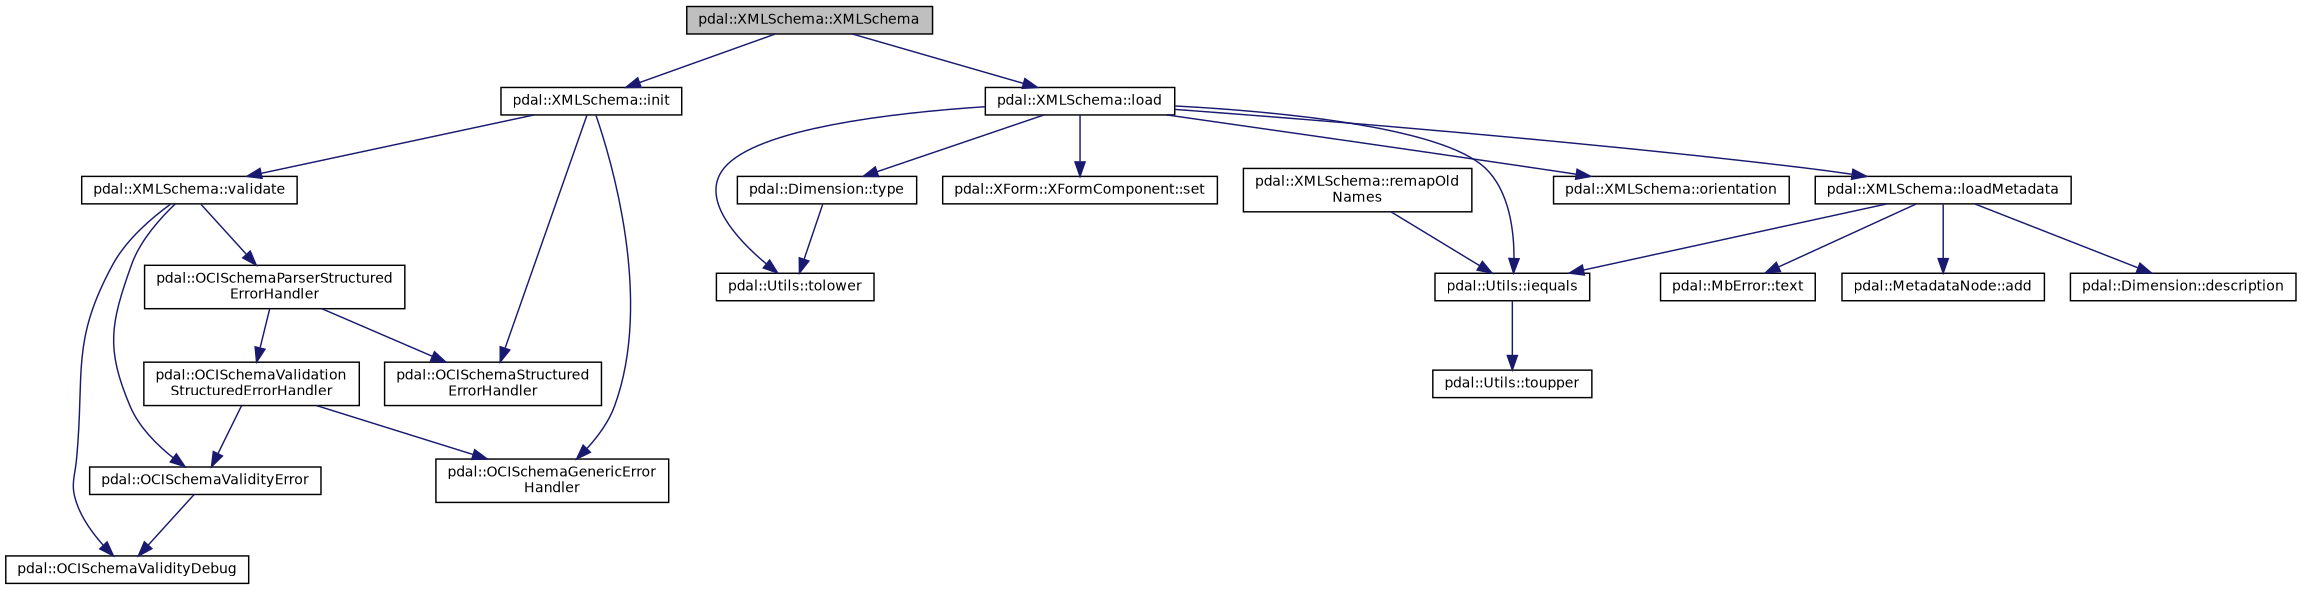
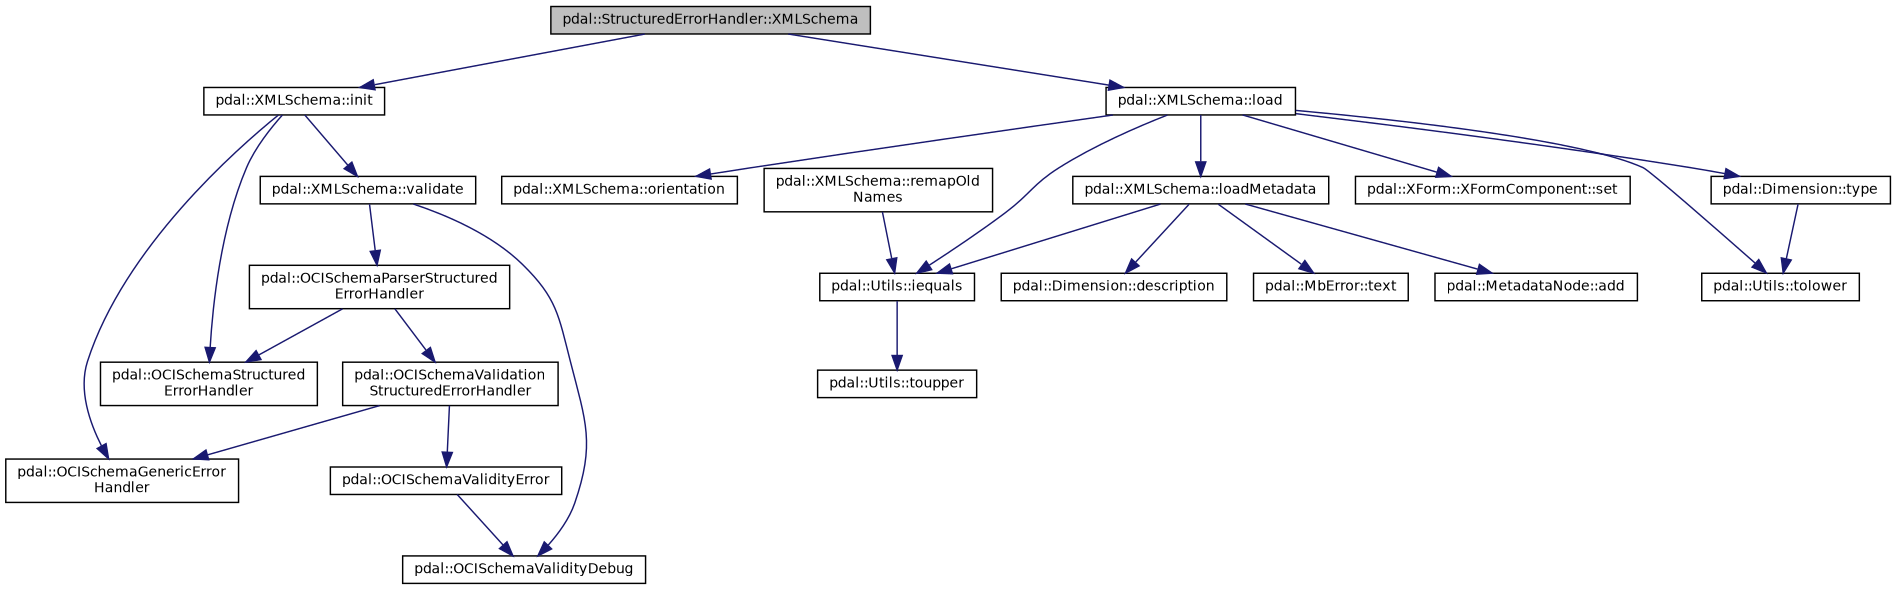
node "pdal::XMLSchema::XMLSchema": label "pdal::XMLSchema::XMLSchema" -> "pdal::StructuredErrorHandler::XMLSchema"
edge "pdal::XMLSchema::validate" -> "pdal::OCISchemaValidityError": removed
